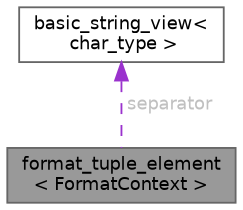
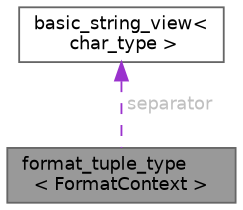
node "format_tuple_element < FormatContext >": label "format_tuple_element < FormatContext >" -> "format_tuple_type < FormatContext >"
